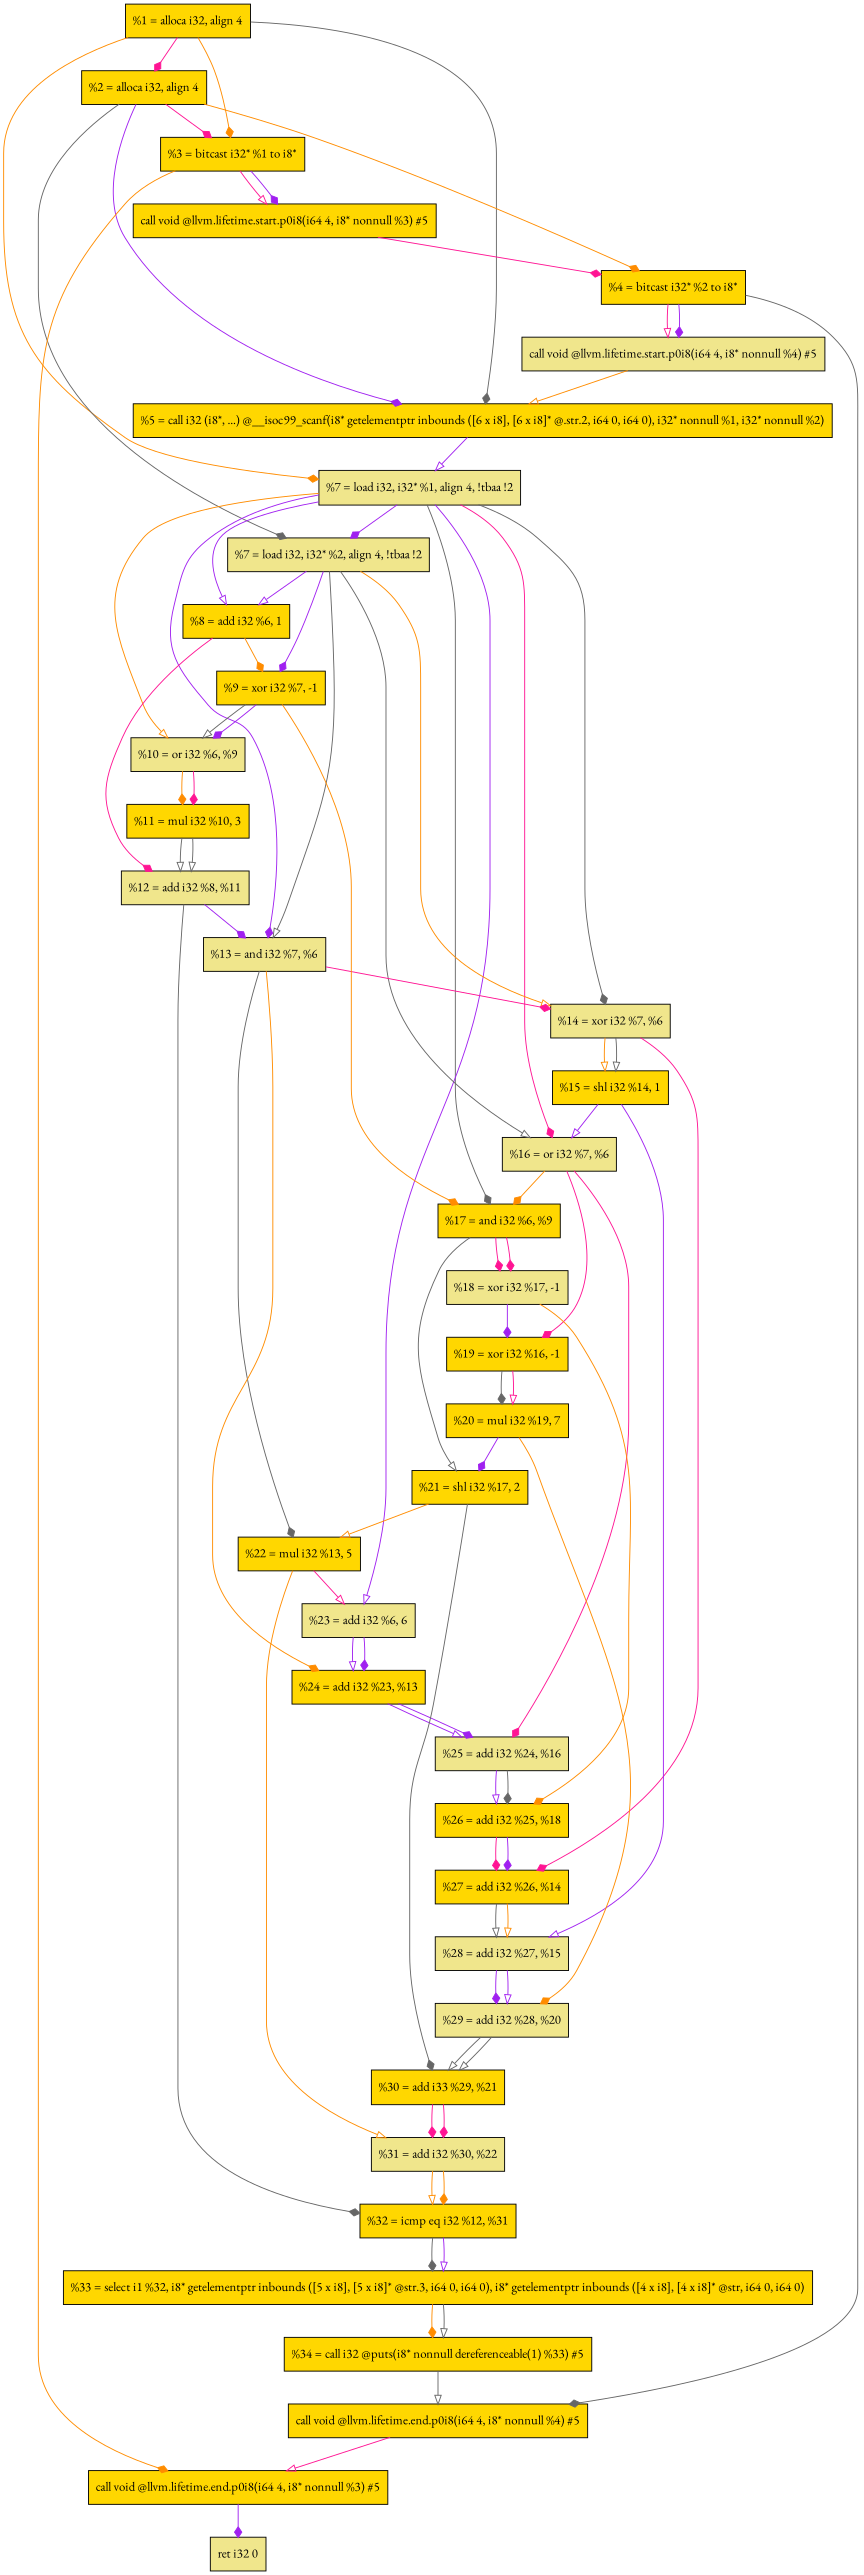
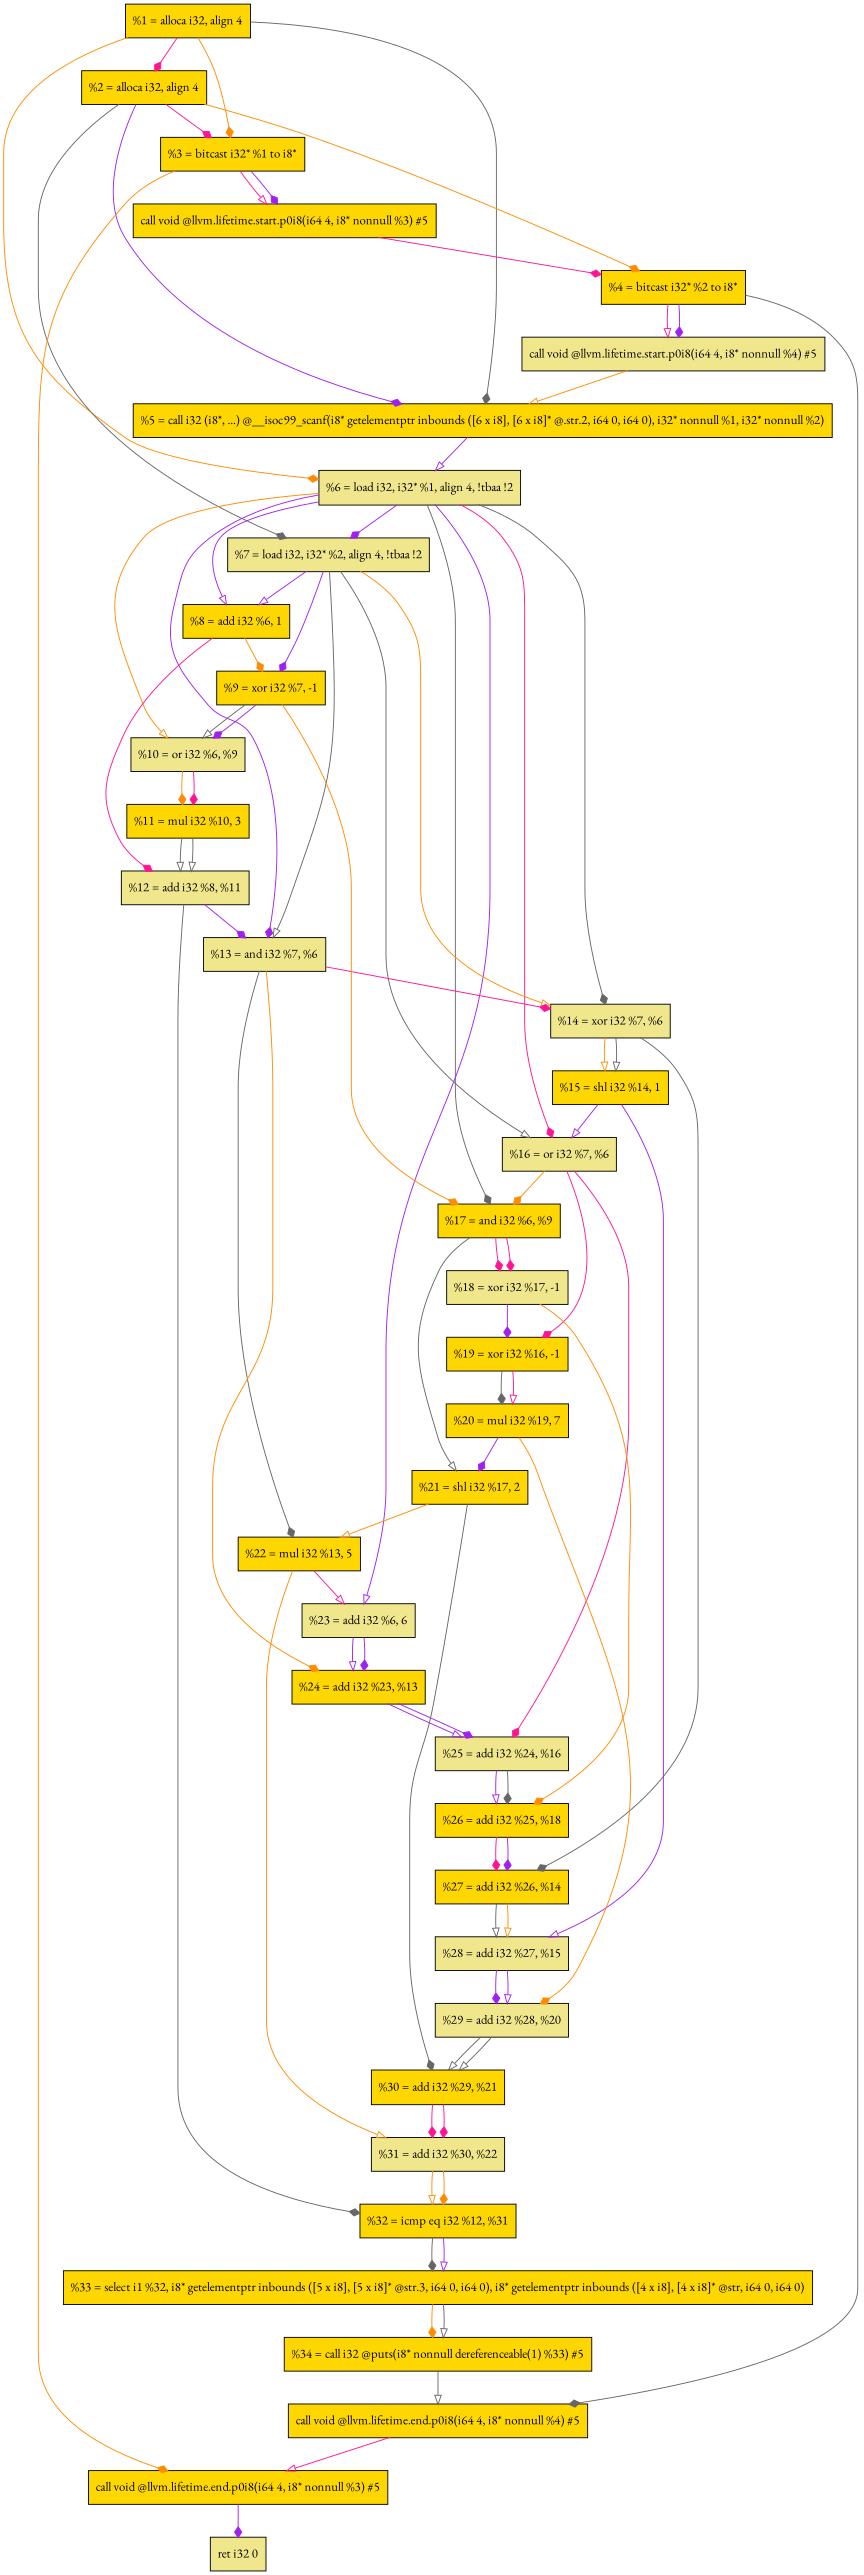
node "%7 = load i32, i32* %1, align 4, !tbaa !2": label "%7 = load i32, i32* %1, align 4, !tbaa !2" -> "%6 = load i32, i32* %1, align 4, !tbaa !2"
edge "%14 = xor i32 %7, %6" -> "%27 = add i32 %26, %14": color deeppink -> gray40
node "%30 = add i33 %29, %21": label "%30 = add i33 %29, %21" -> "%30 = add i32 %29, %21"
